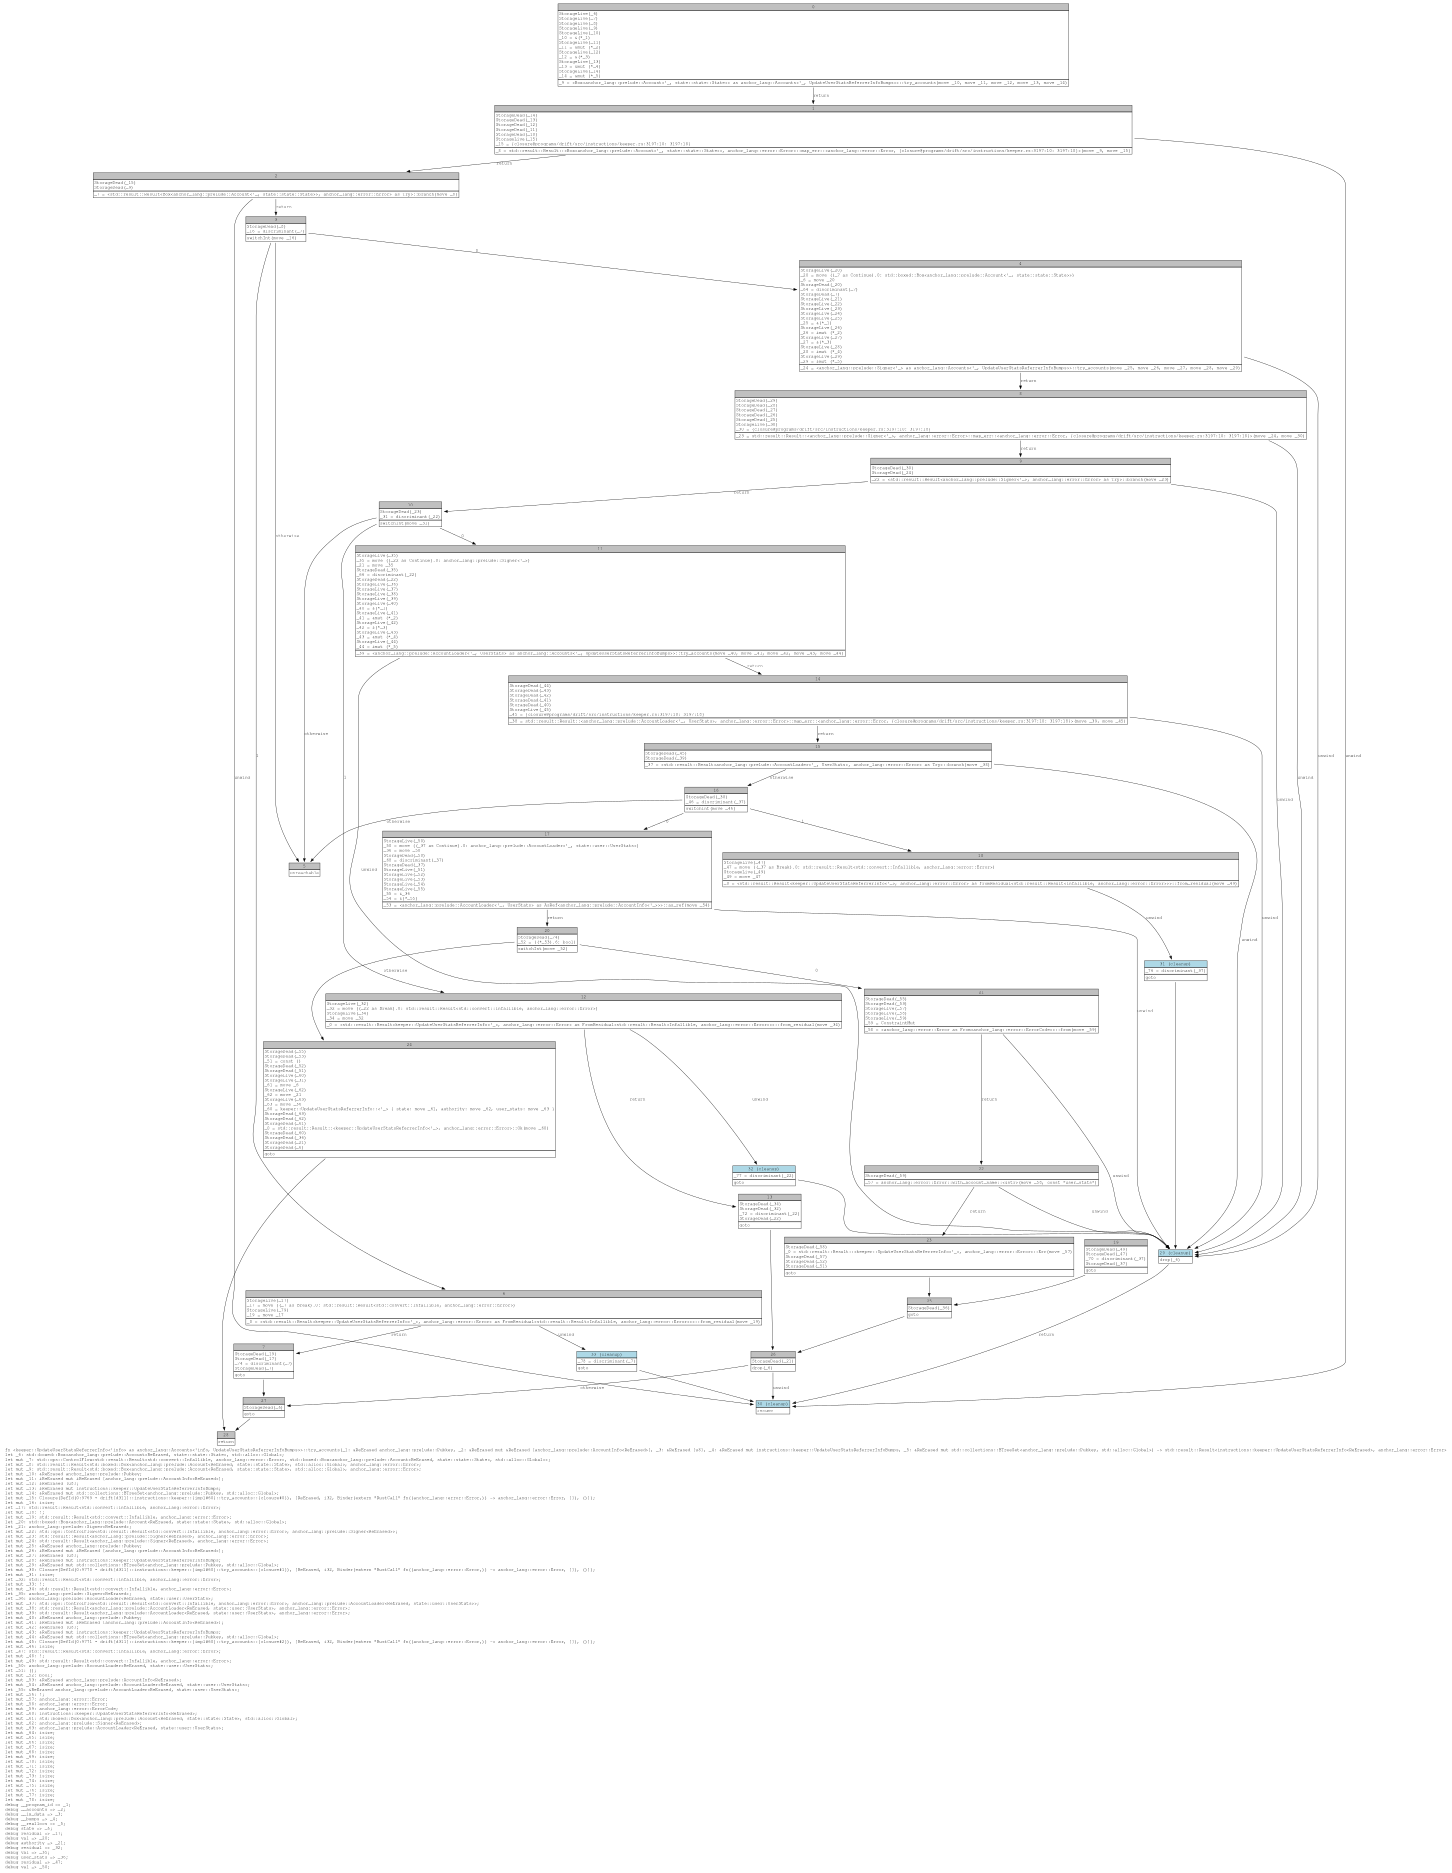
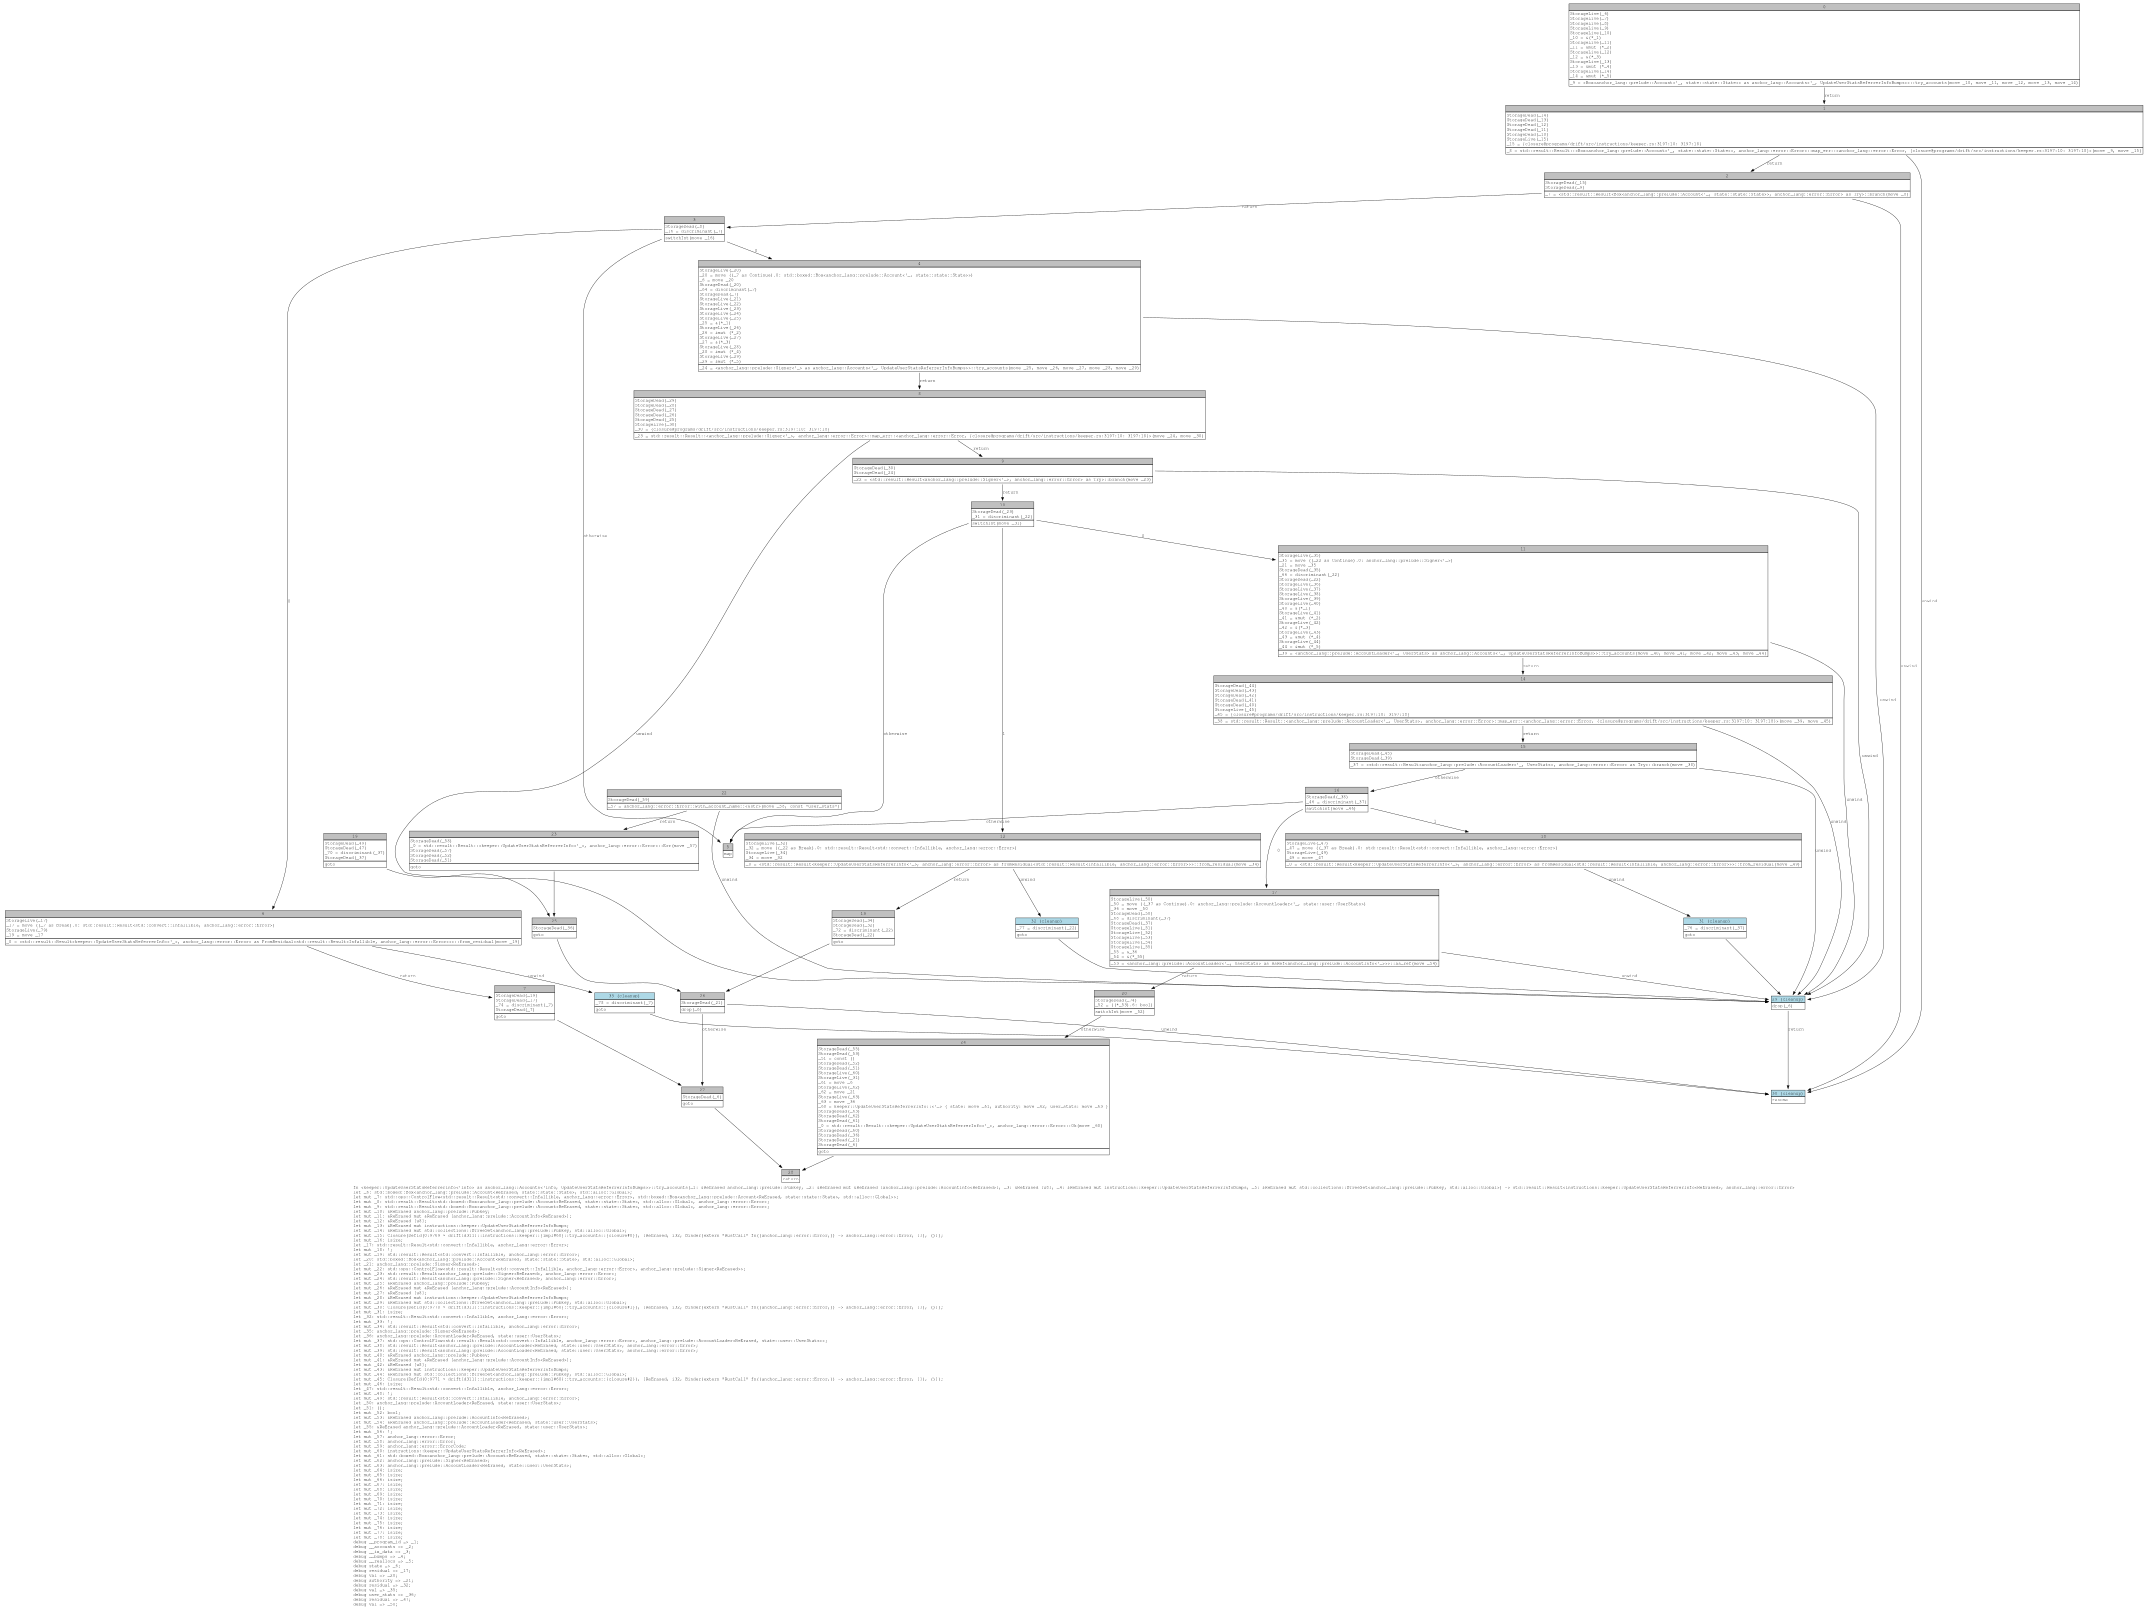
edge "3" -> "6": label "1" -> "0"
node "5": text "unreachable" -> "map"
node "21": removed
